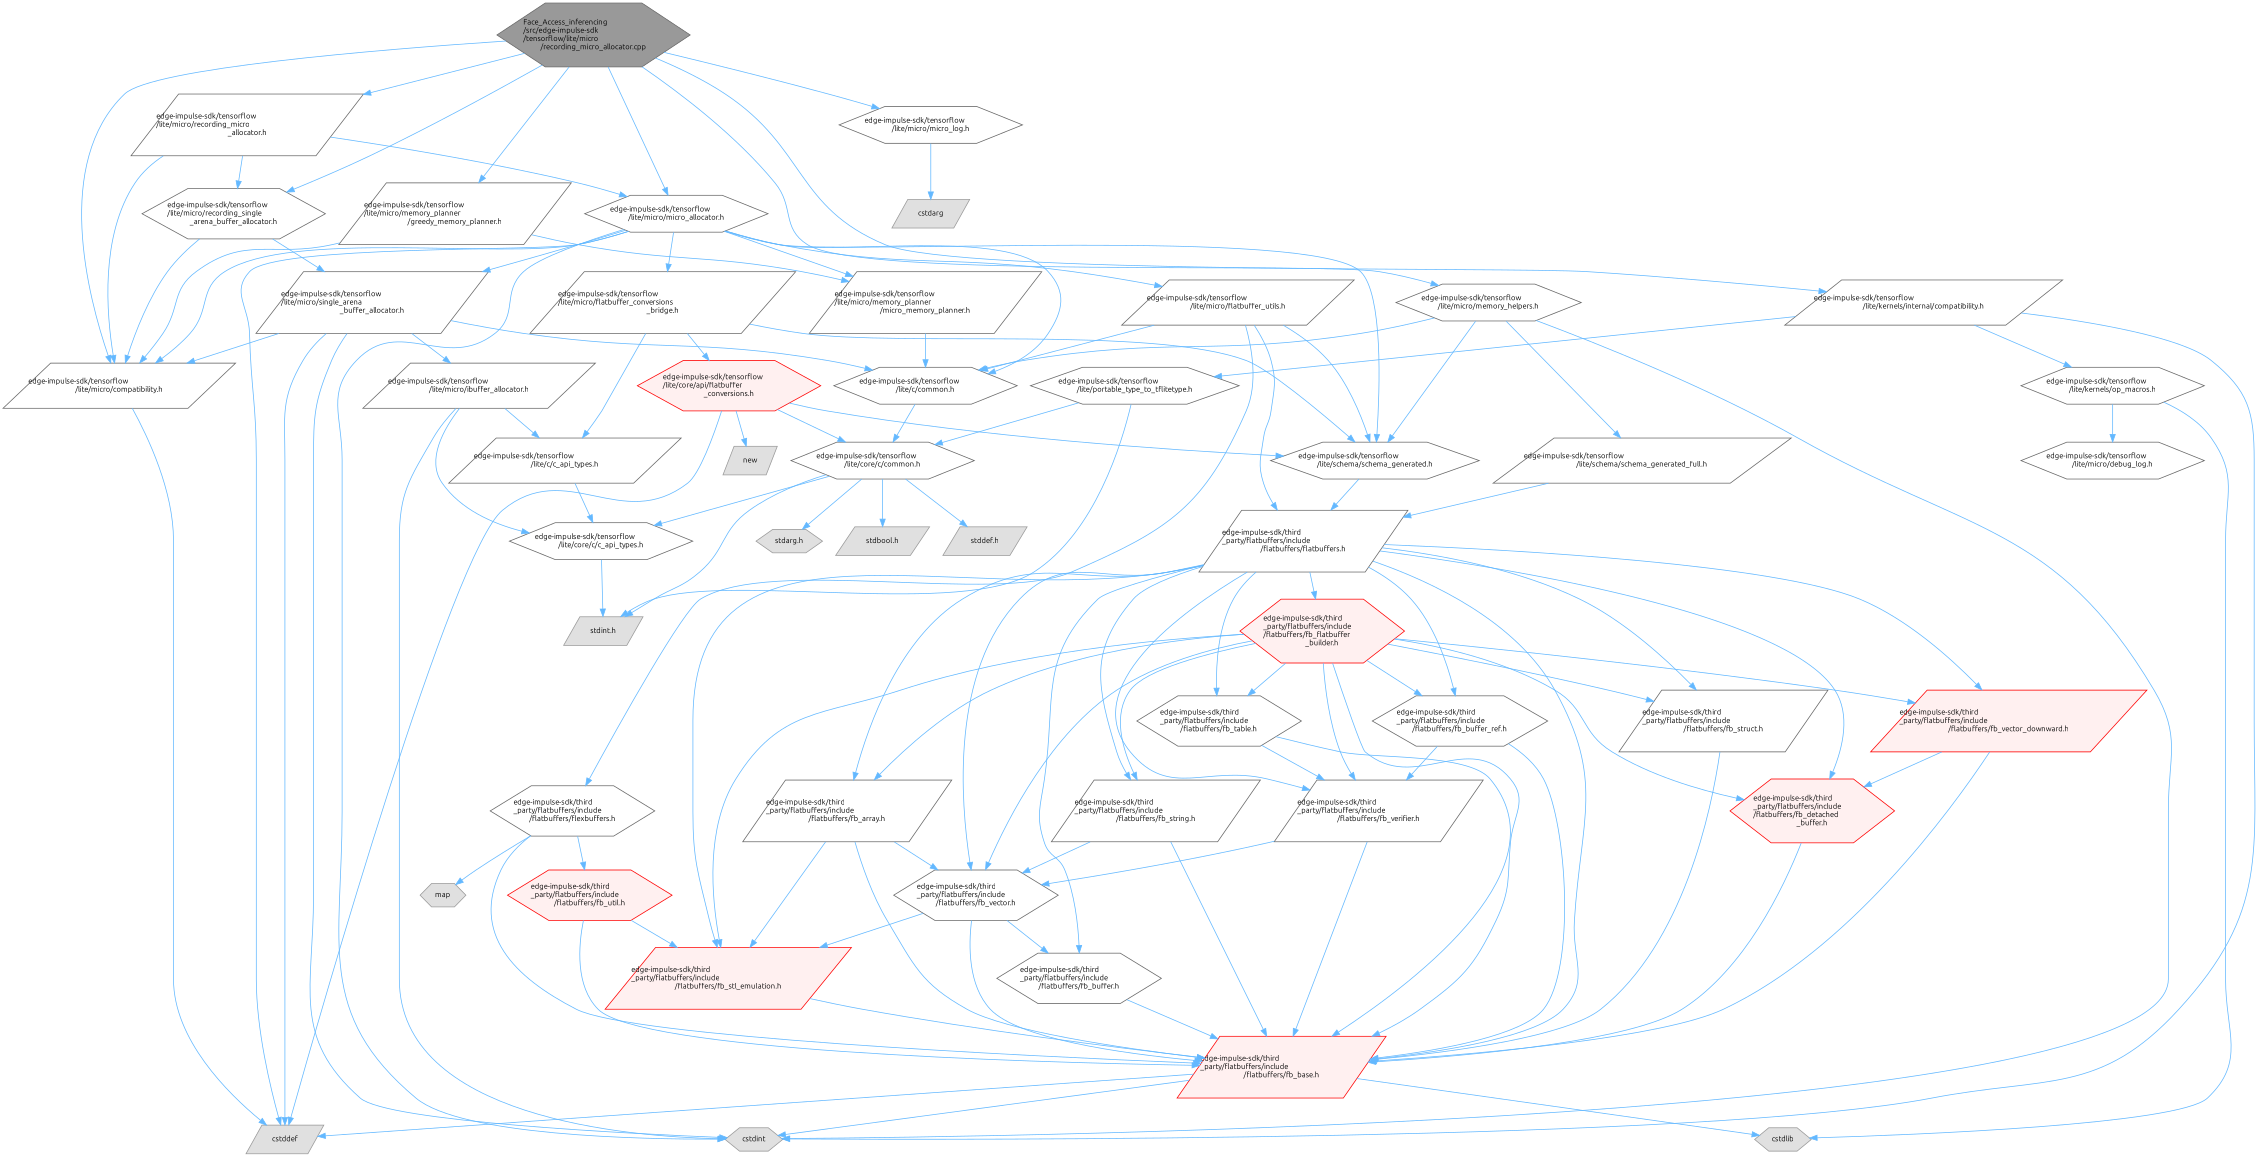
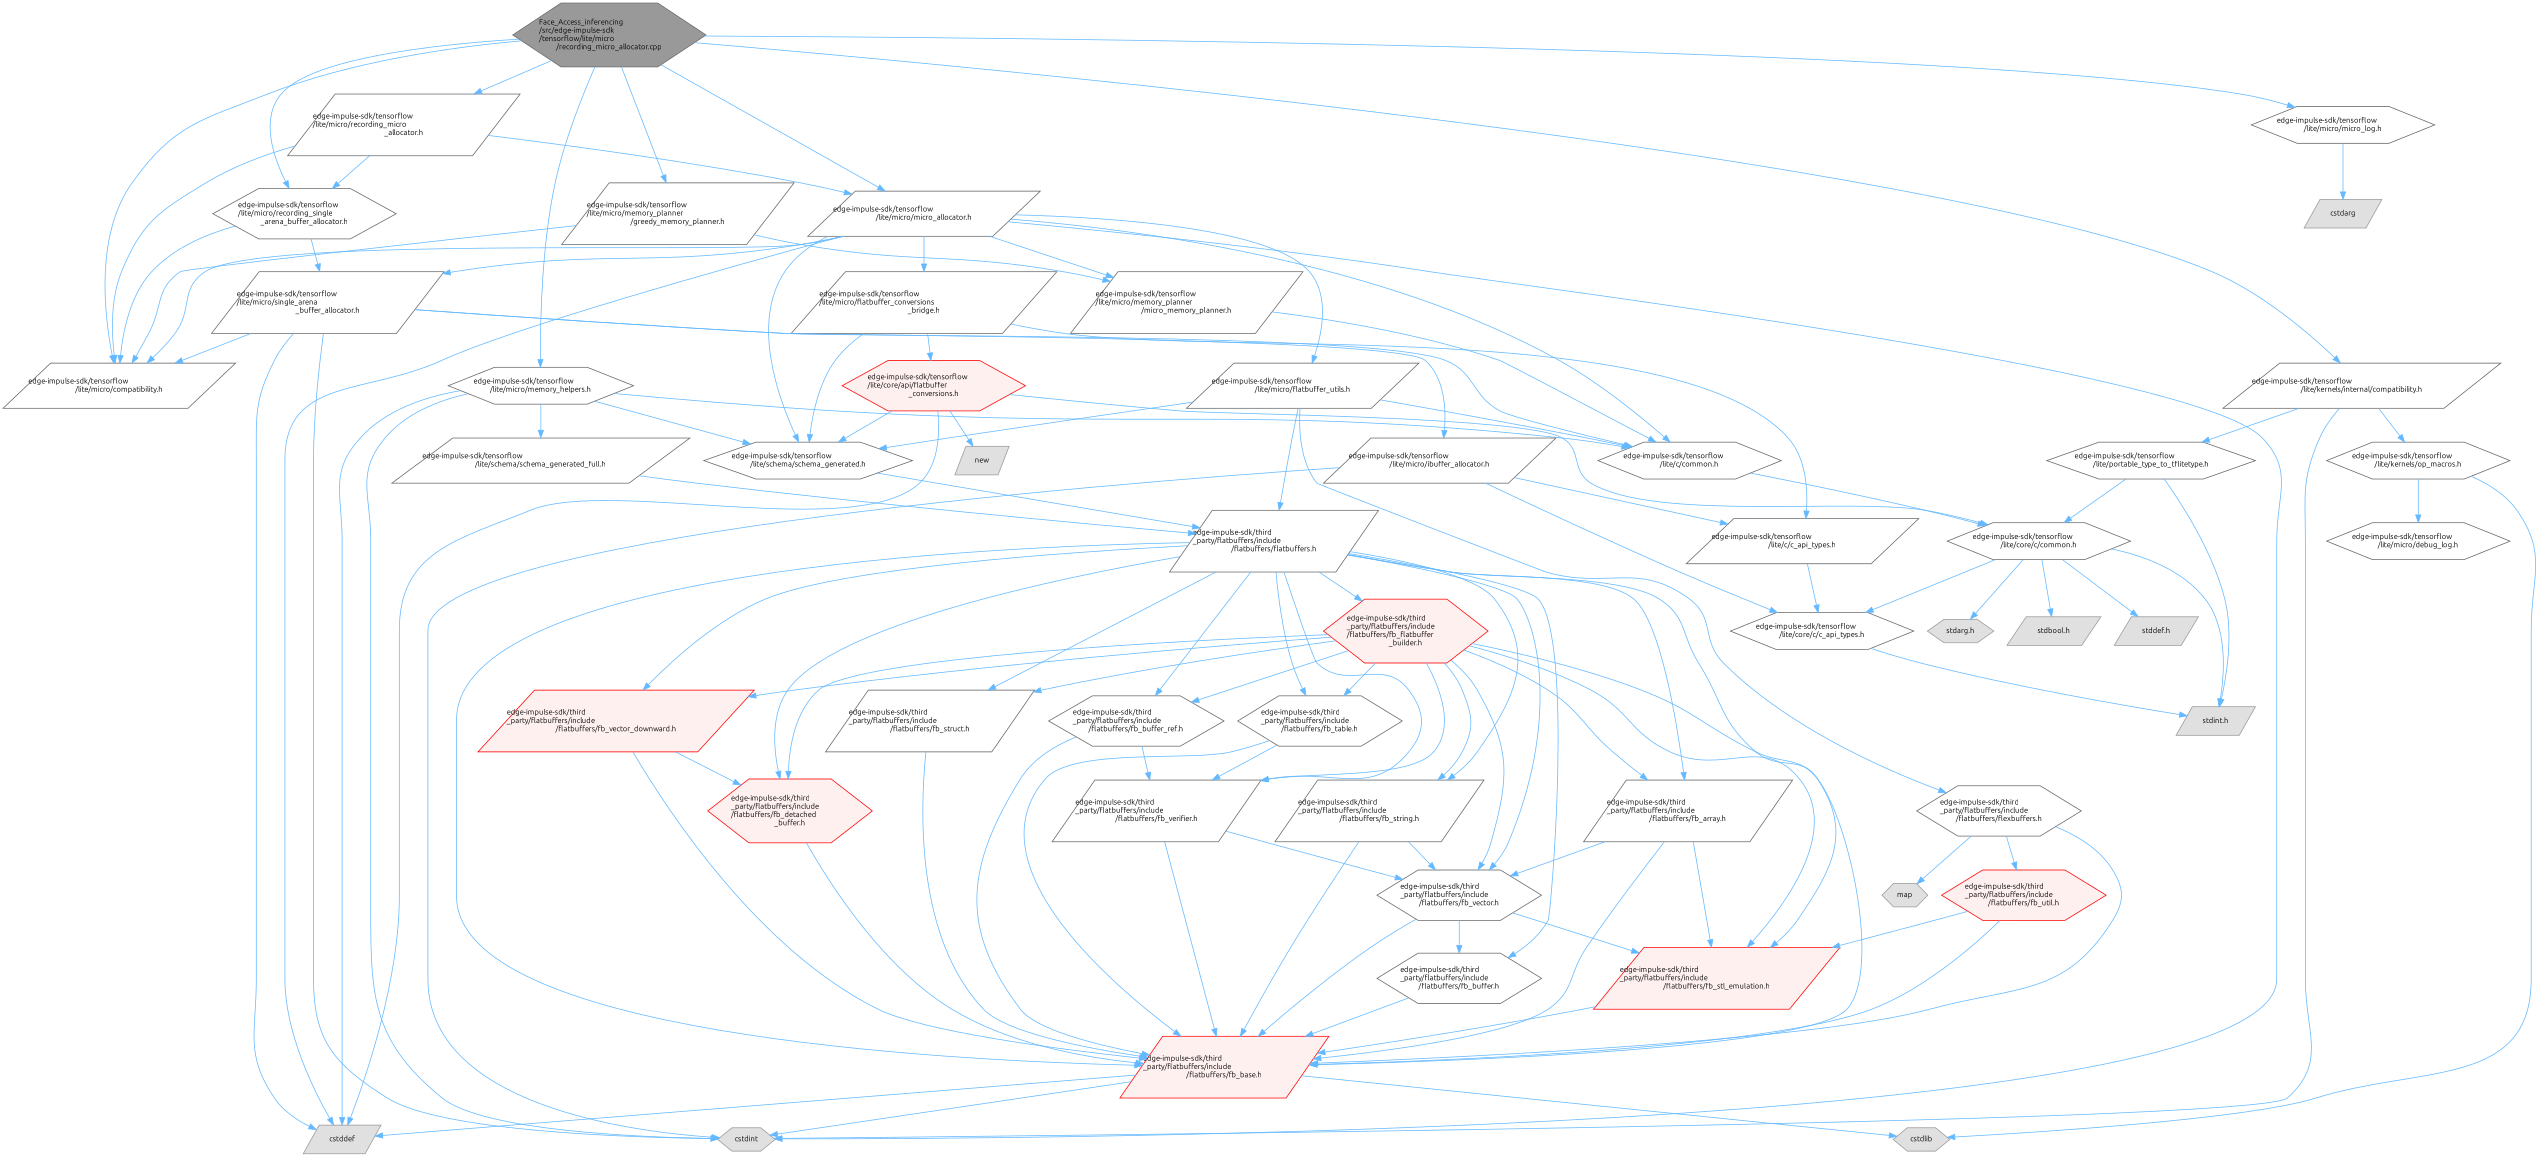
node "edge-impulse-sdk/tensorflow /lite/micro/micro_allocator.h": shape hexagon -> parallelogram
edge "edge-impulse-sdk/tensorflow /lite/micro/compatibility.h" -> "cstddef": now "edge-impulse-sdk/tensorflow /lite/micro/memory_helpers.h" -> "cstddef"
